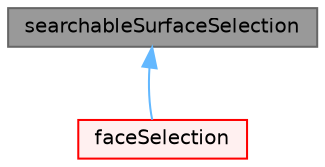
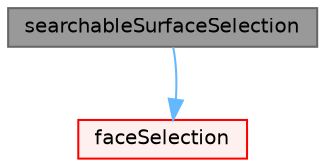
edge "faceSelection" -> "searchableSurfaceSelection": reversed
